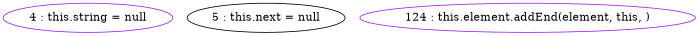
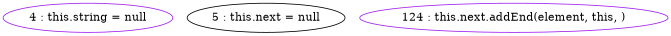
node "124 : this.element.addEnd(element, this, )": label "124 : this.element.addEnd(element, this, )" -> "124 : this.next.addEnd(element, this, )"
